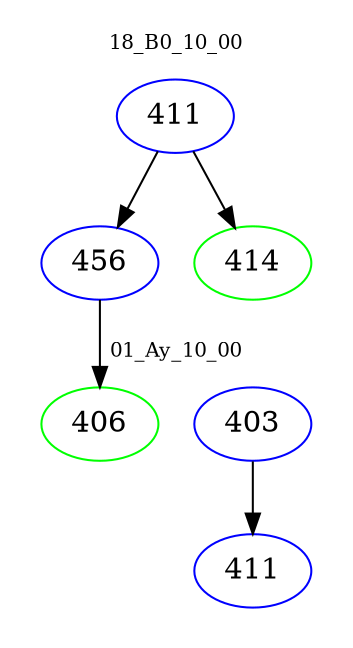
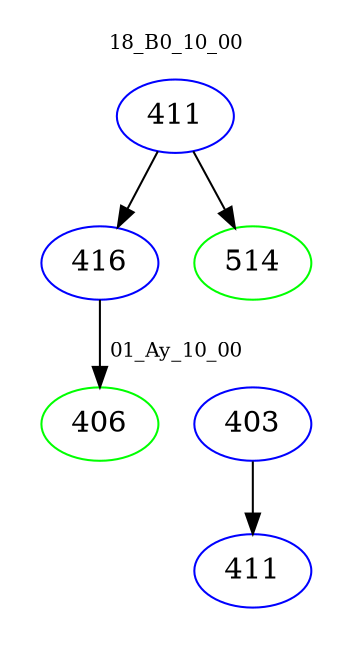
node "456": label "456" -> "416"
node "414": label "414" -> "514"
